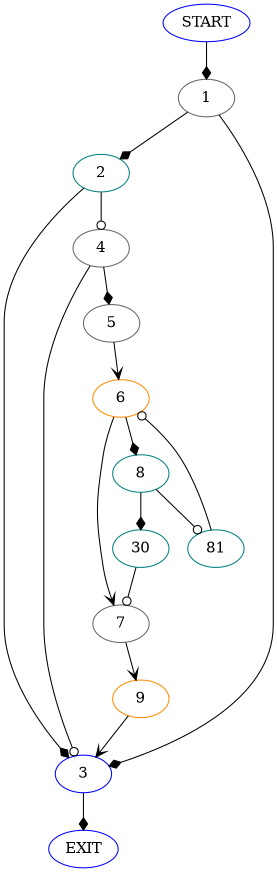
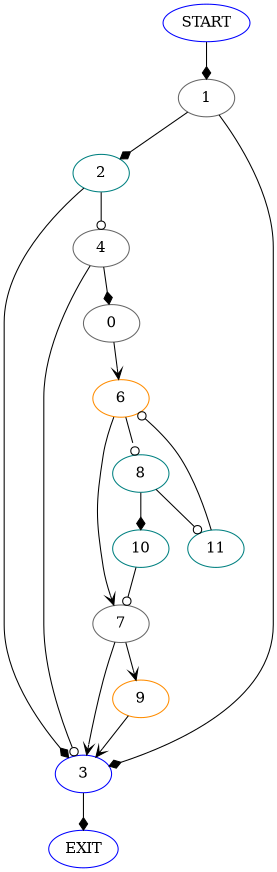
node "5": label "5" -> "0"
edge "6" -> "8": arrowhead diamond -> odot
node "30": label "30" -> "10"
node "81": label "81" -> "11"
edge "7" -> "3": added
